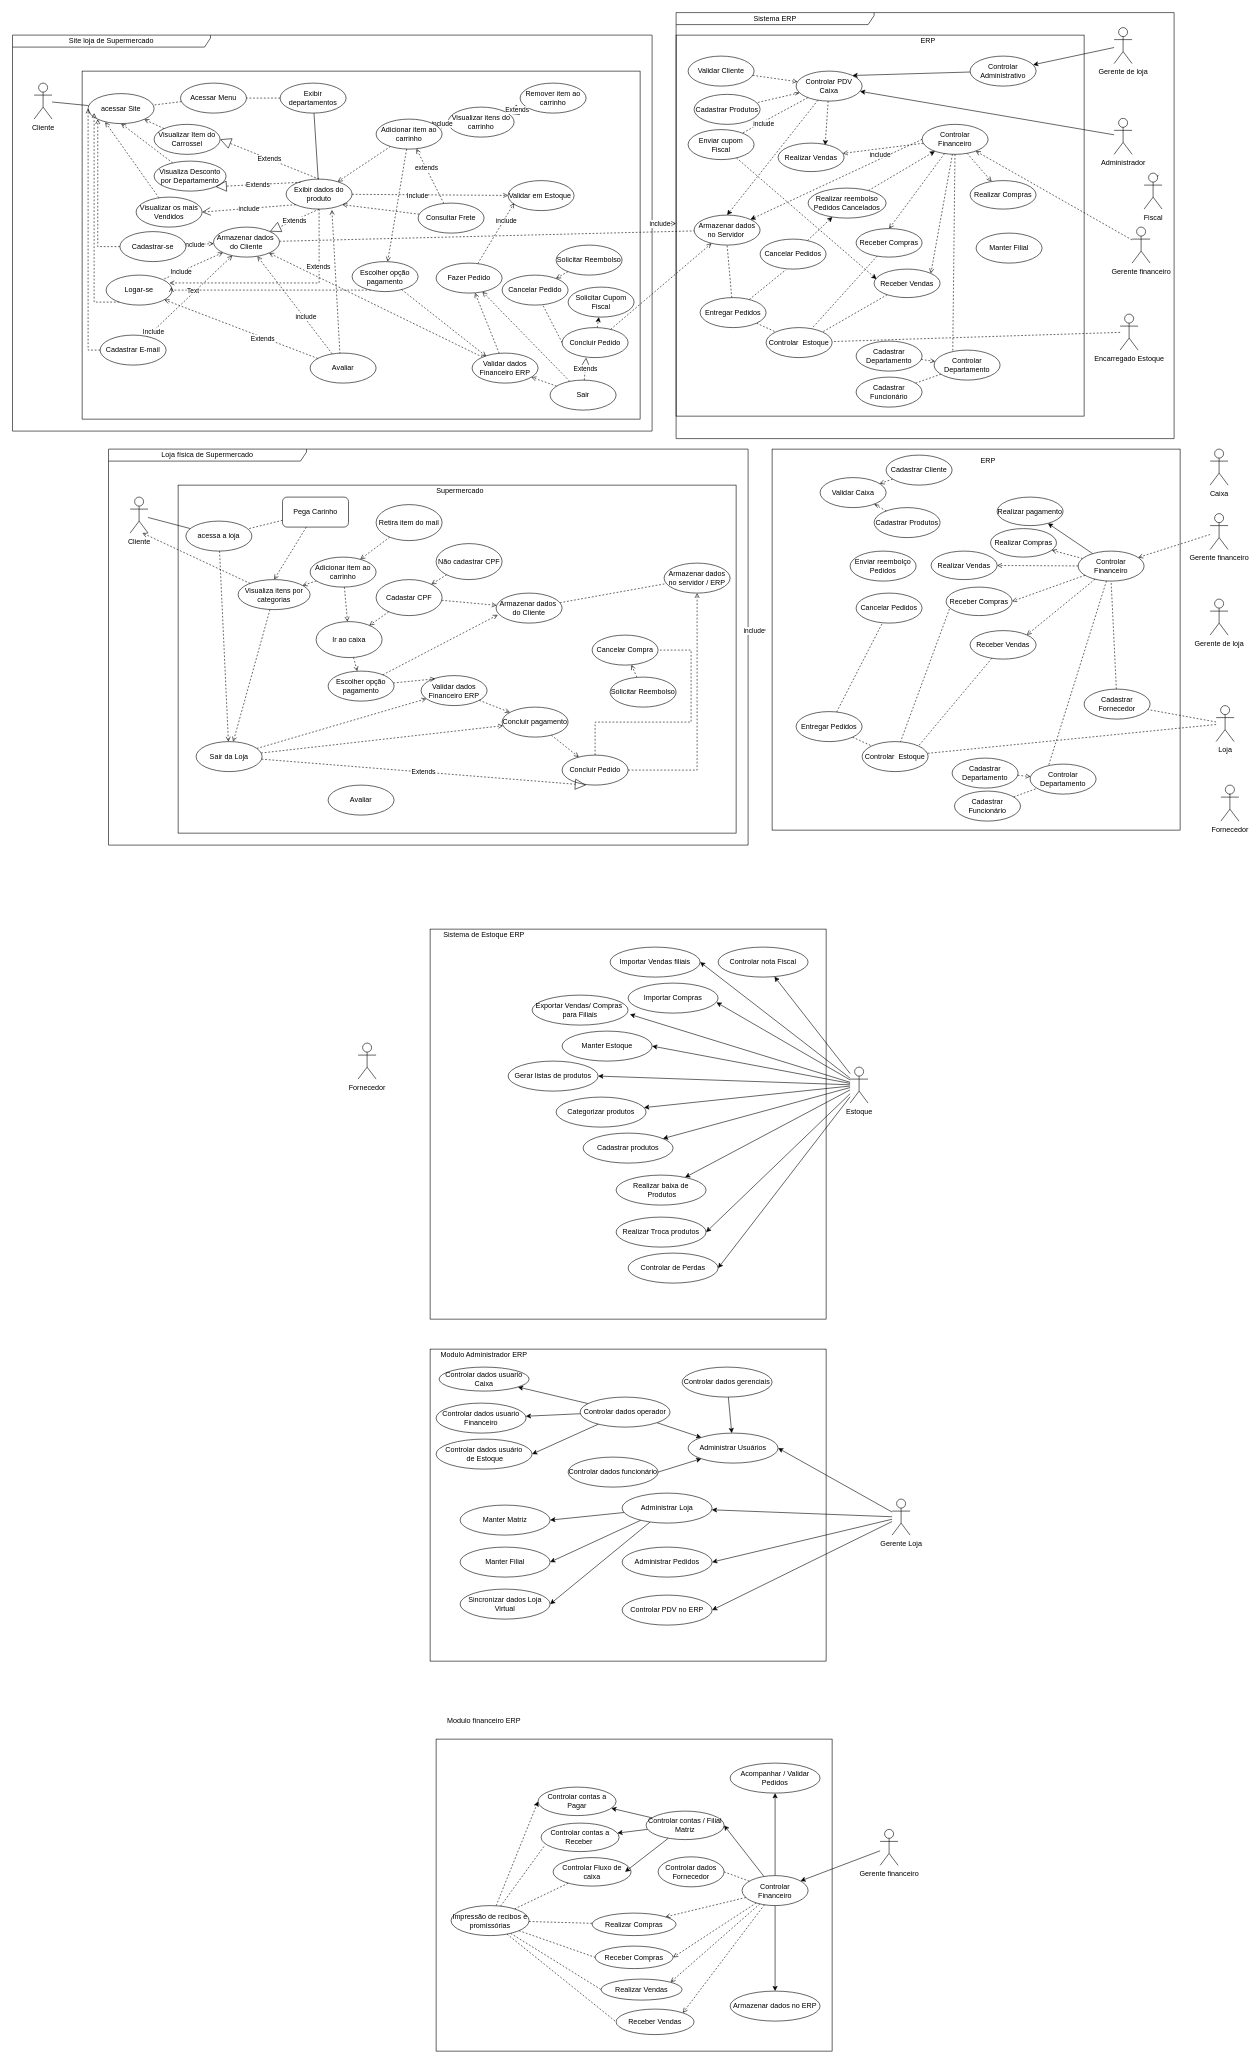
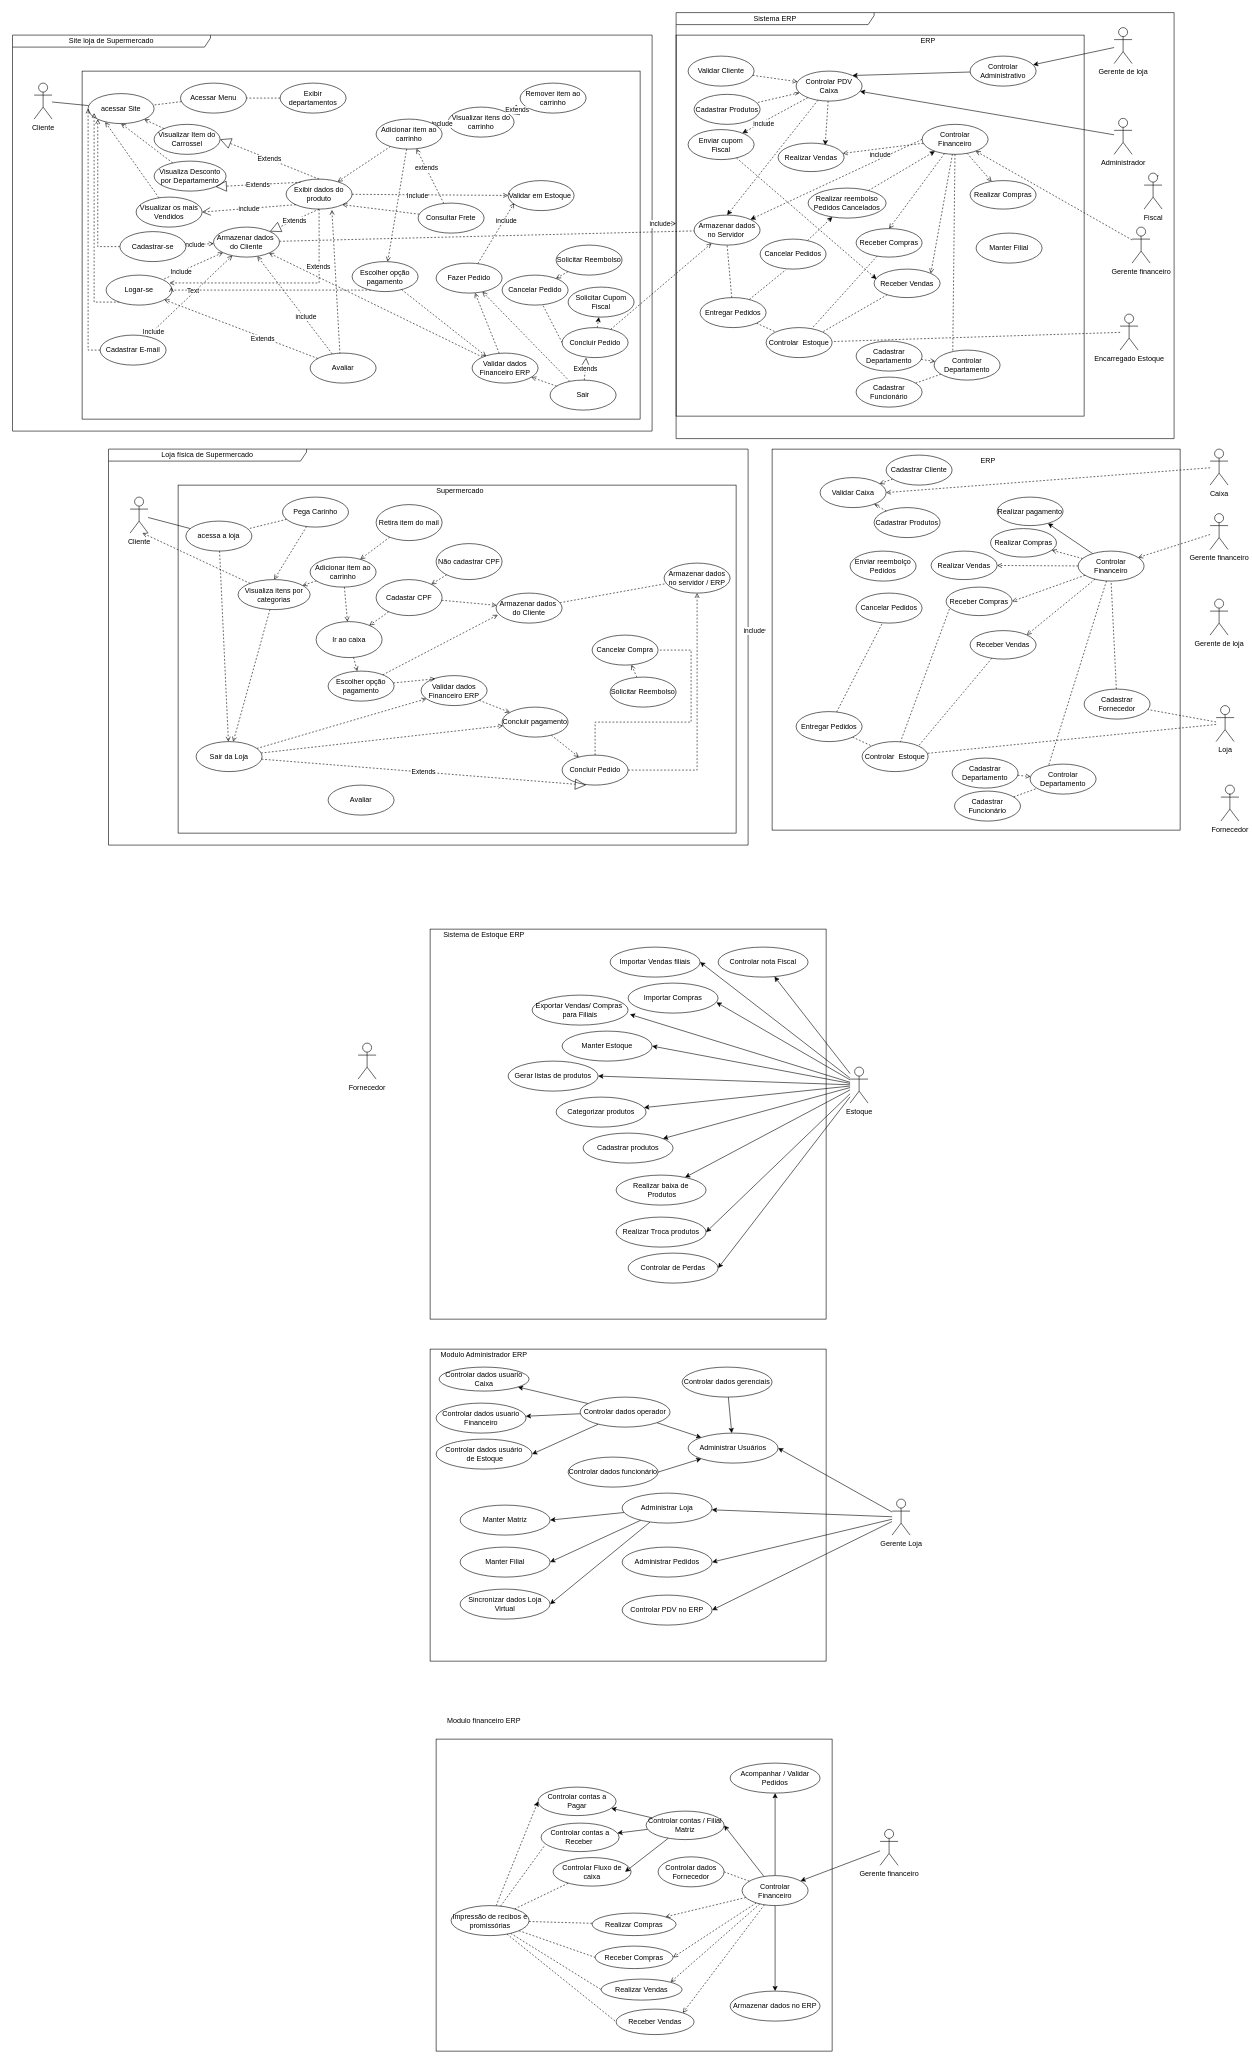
edge "Controlar PDV Caixa" -- "Enviar cupom Fiscal": arrowhead none -> classic
edge "Exibir departamentos" -- "Exibir dados do produto": removed
edge "Caixa" -> "Validar Caixa": added
node "Pega Carinho": shape rounded rectangle -> ellipse
